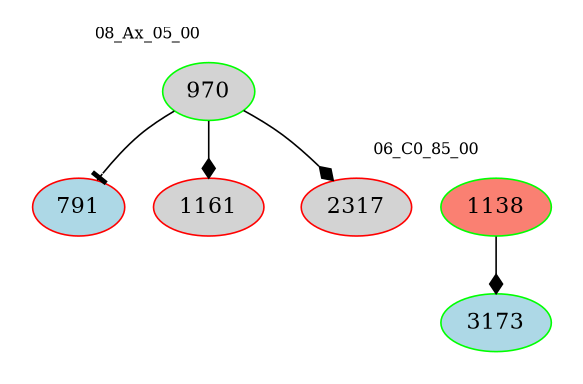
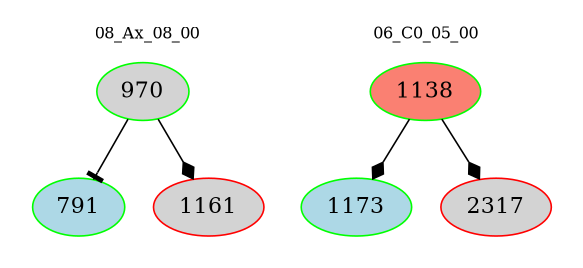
cluster "08_Ax_05_00": label "08_Ax_05_00" -> "08_Ax_08_00"
edge "970" -> "2317": now "1138" -> "2317"
cluster "06_C0_85_00": label "06_C0_85_00" -> "06_C0_05_00"
node "791": color red -> green
node "3173": label "3173" -> "1173"
